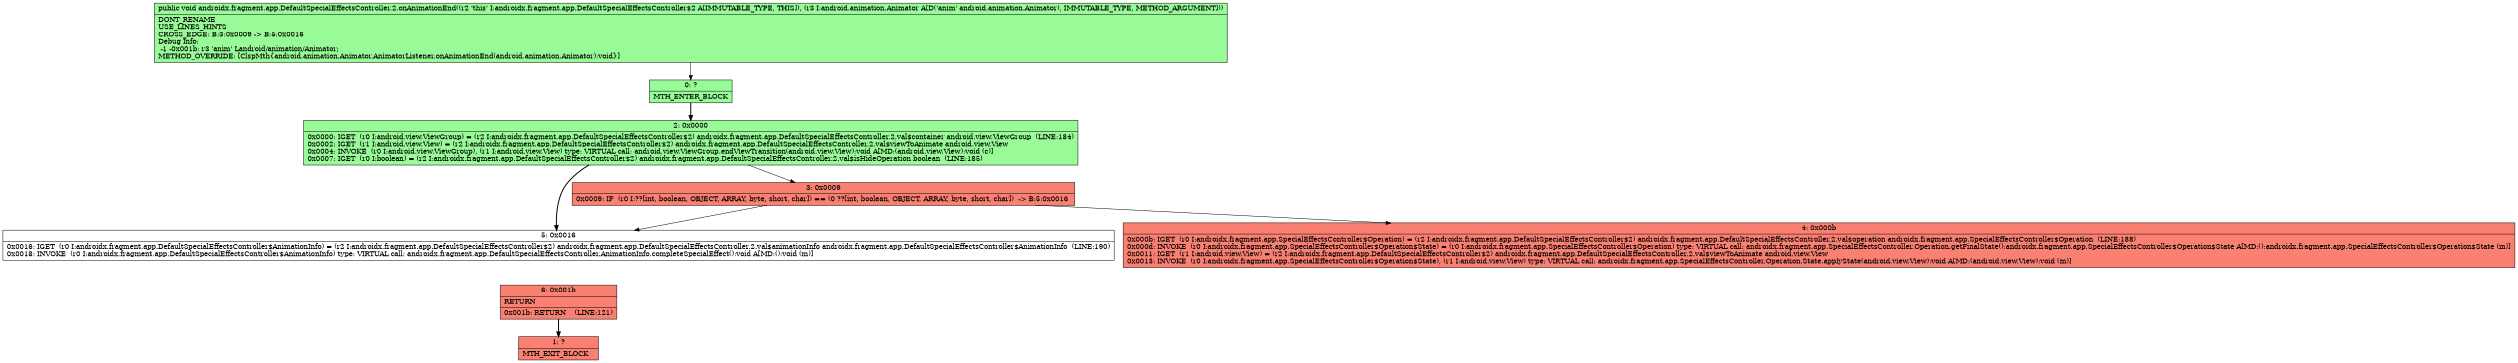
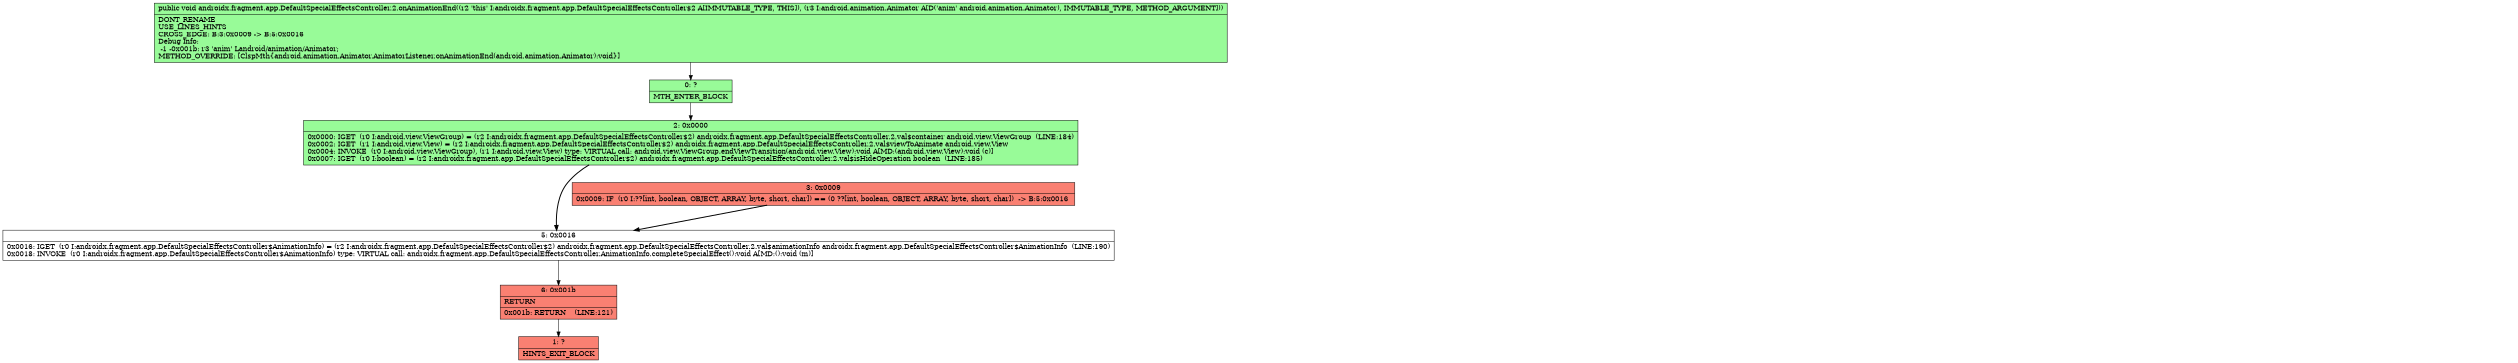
edge "0: ?" -> "2: 0x0000": style bold -> solid
edge "2: 0x0000" -> "3: 0x0009": removed
edge "3: 0x0009" -> "5: 0x0016": style solid -> bold
node "4: 0x000b": removed
edge "5: 0x0016" -> "6: 0x001b": added
edge "6: 0x001b" -> "1: ?": style bold -> solid
node "1: ?": text "MTH_EXIT_BLOCK" -> "HINTS_EXIT_BLOCK"
